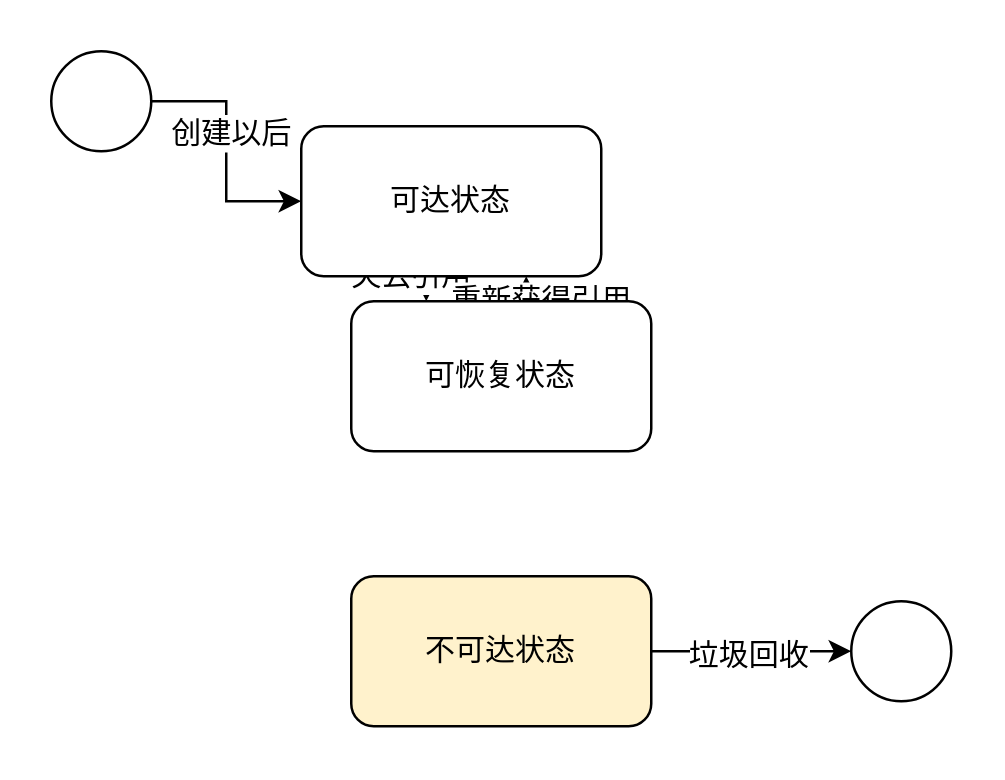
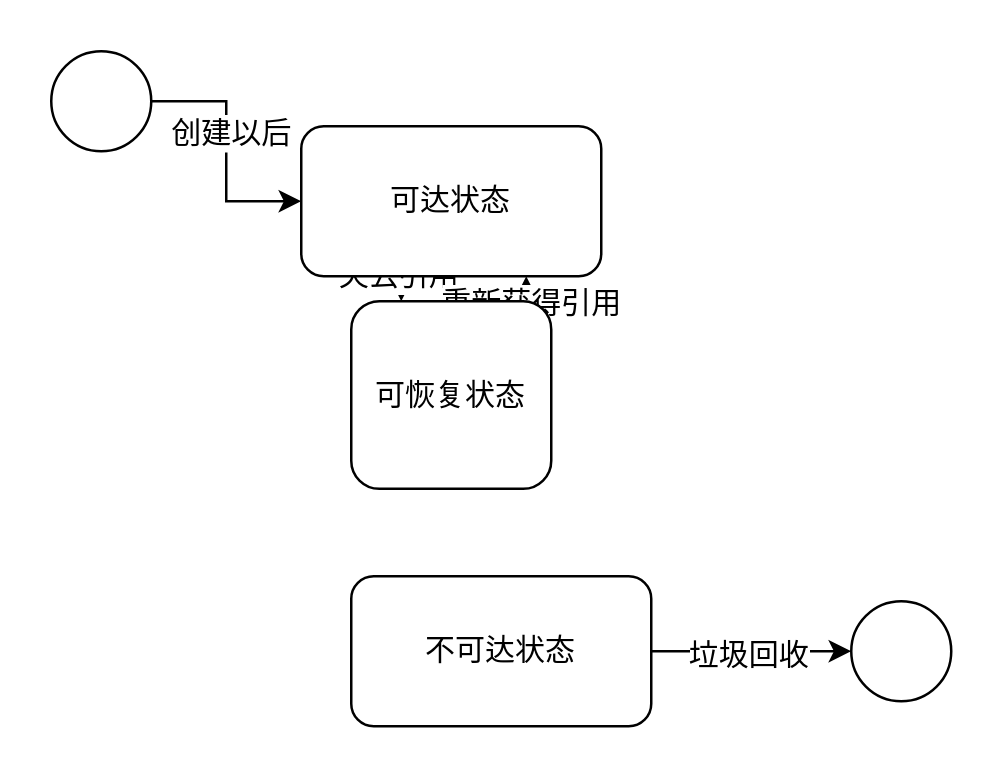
node "可恢复状态": size 300x150 -> 200x188
node "不可达状态": fillcolor #fff2cc -> #ffffff
